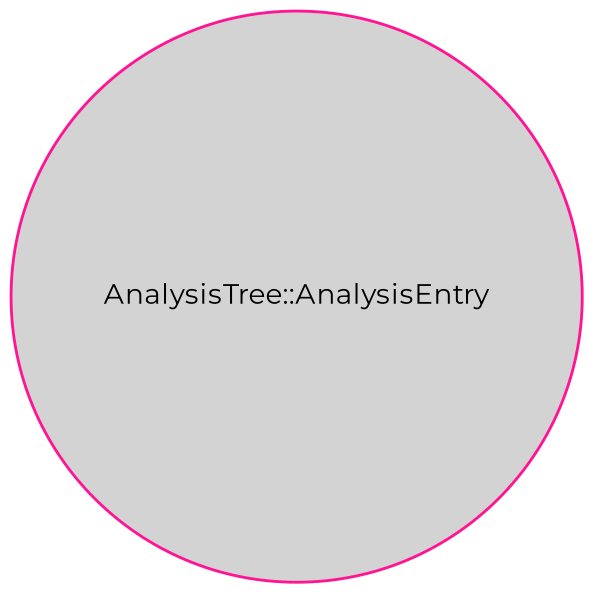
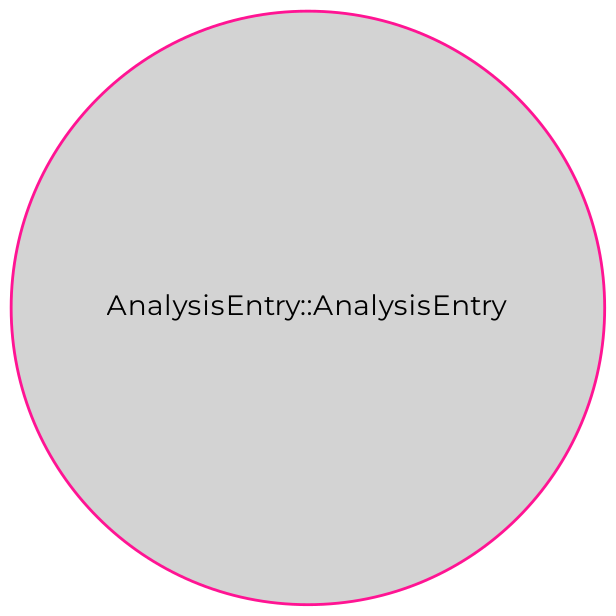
node "AnalysisTree::AnalysisEntry": label "AnalysisTree::AnalysisEntry" -> "AnalysisEntry::AnalysisEntry"
